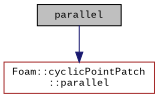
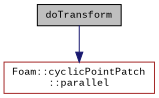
node "parallel": label "parallel" -> "doTransform"
